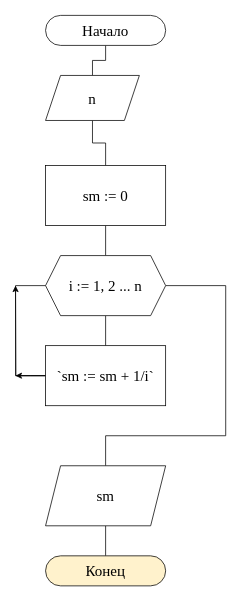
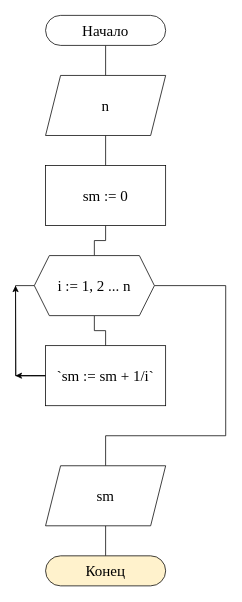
node "n": size 94x45 -> 120x60
node "i := 1, 2 ... n": moved (105, 285) -> (94, 285)
